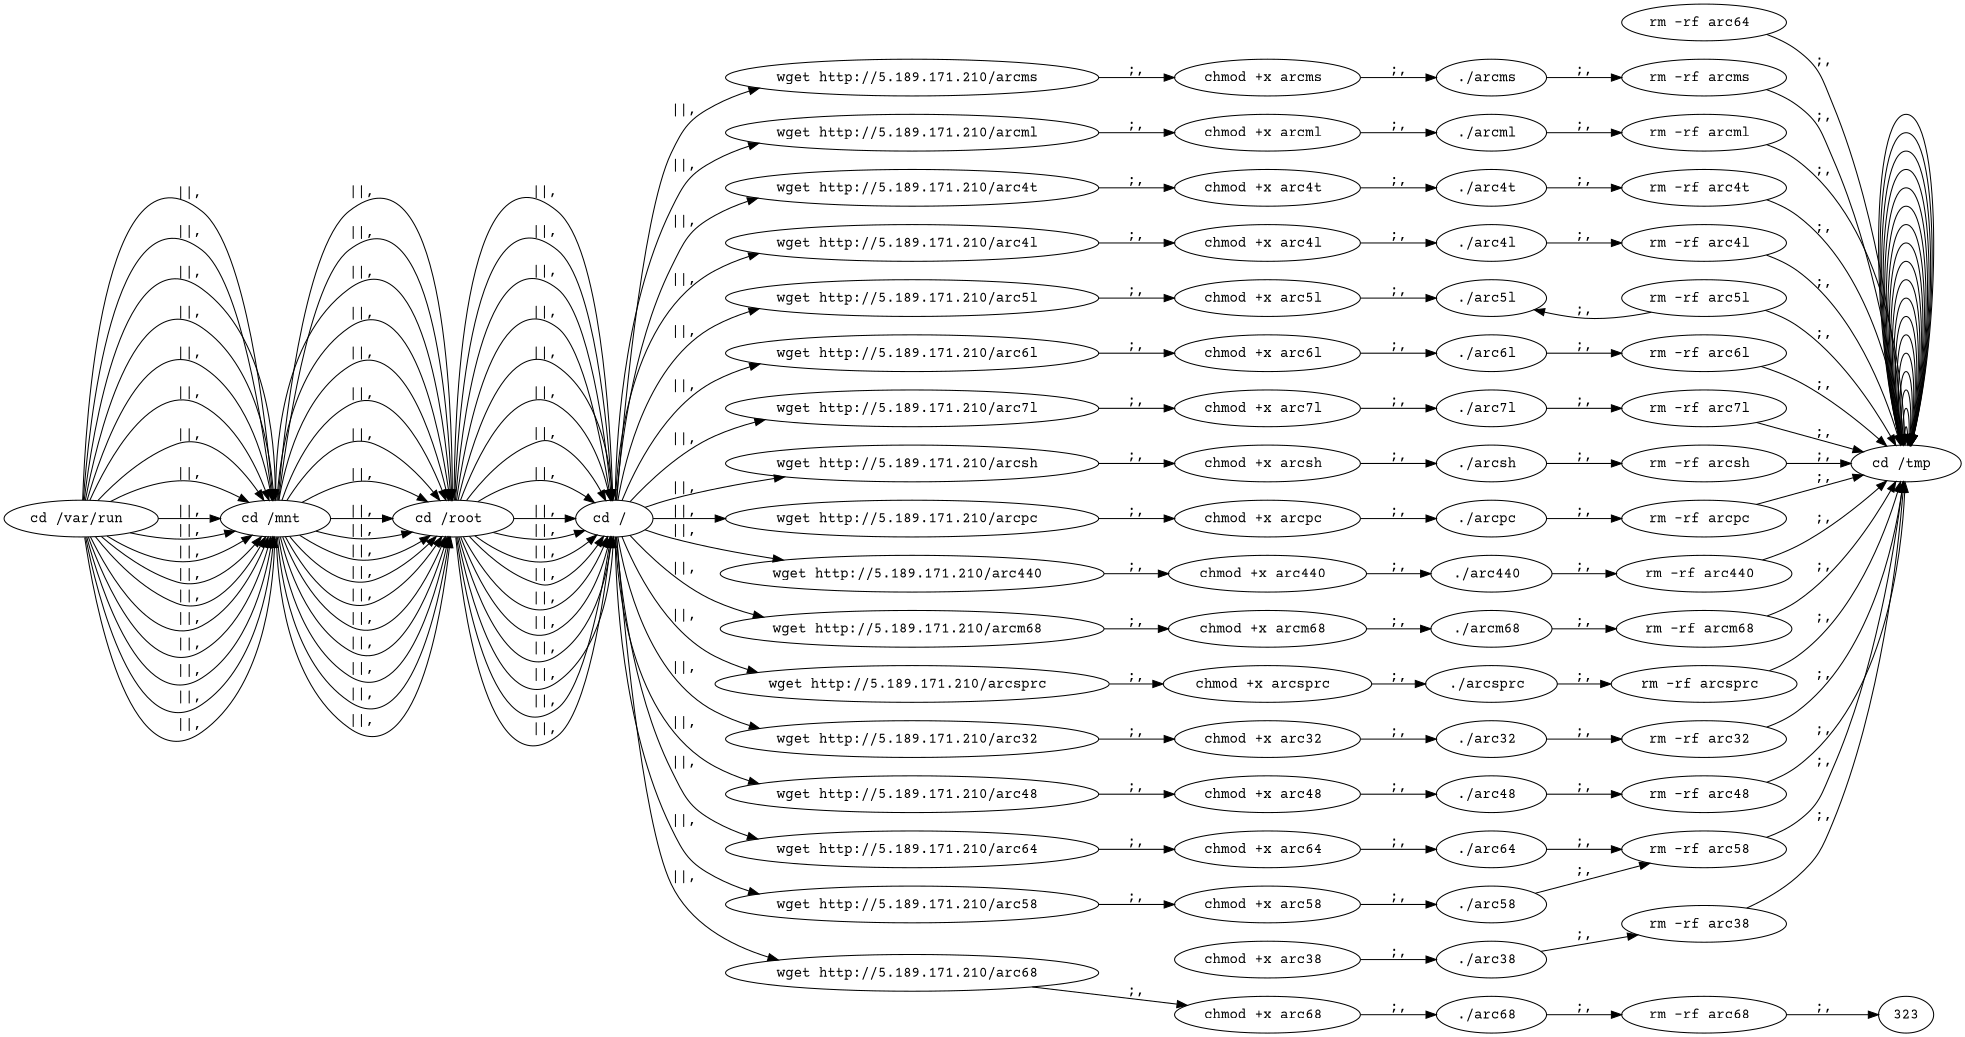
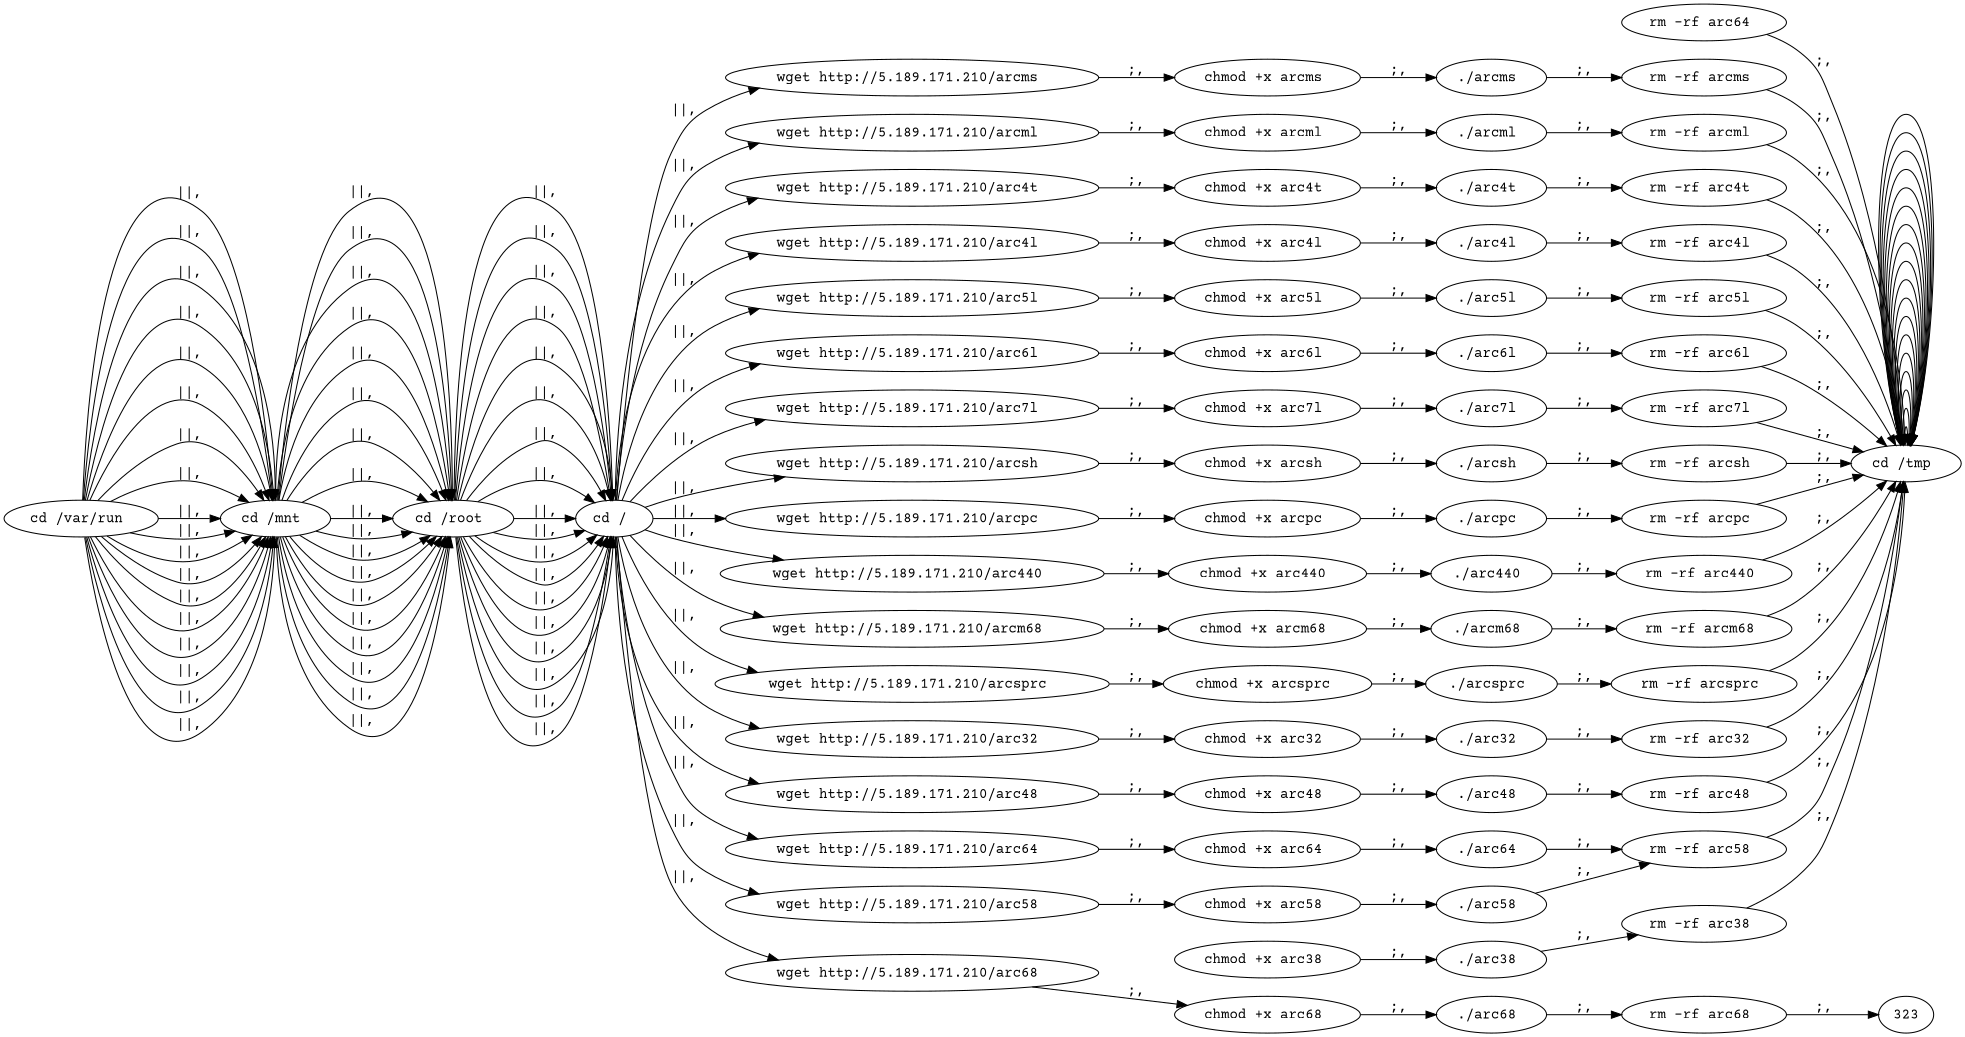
edge "rm -rf arc5l" -> "./arc5l": reversed
